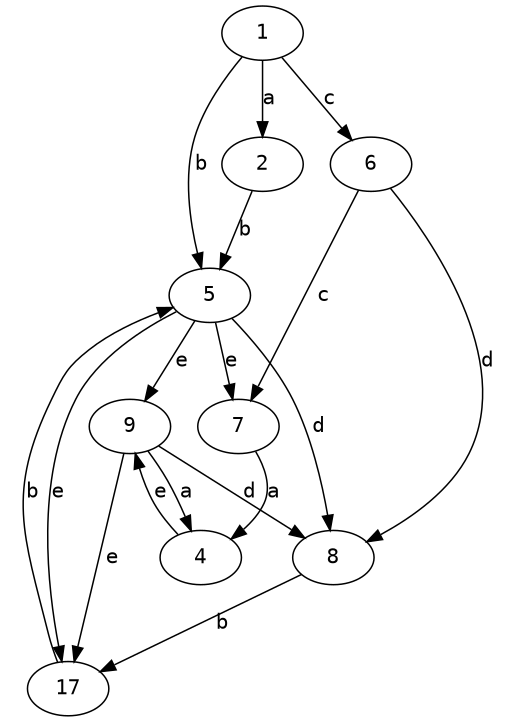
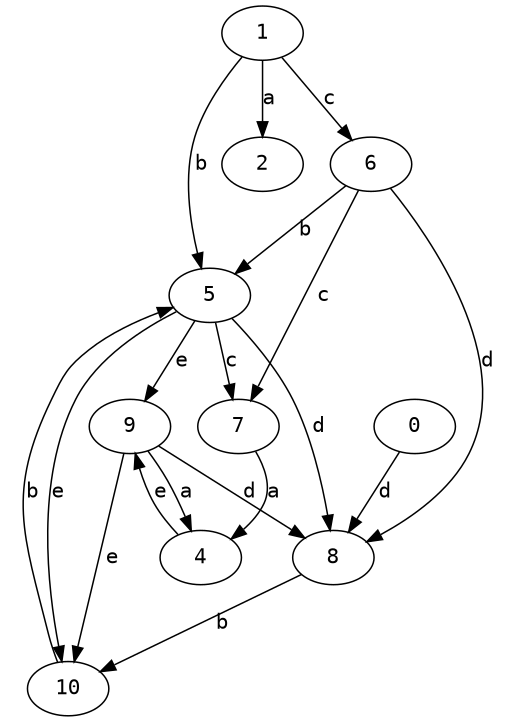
edge "2" -> "5": now "6" -> "5"
edge "5" -> "7": label "e" -> "c"
node "0": added
node "17": label "17" -> "10"
